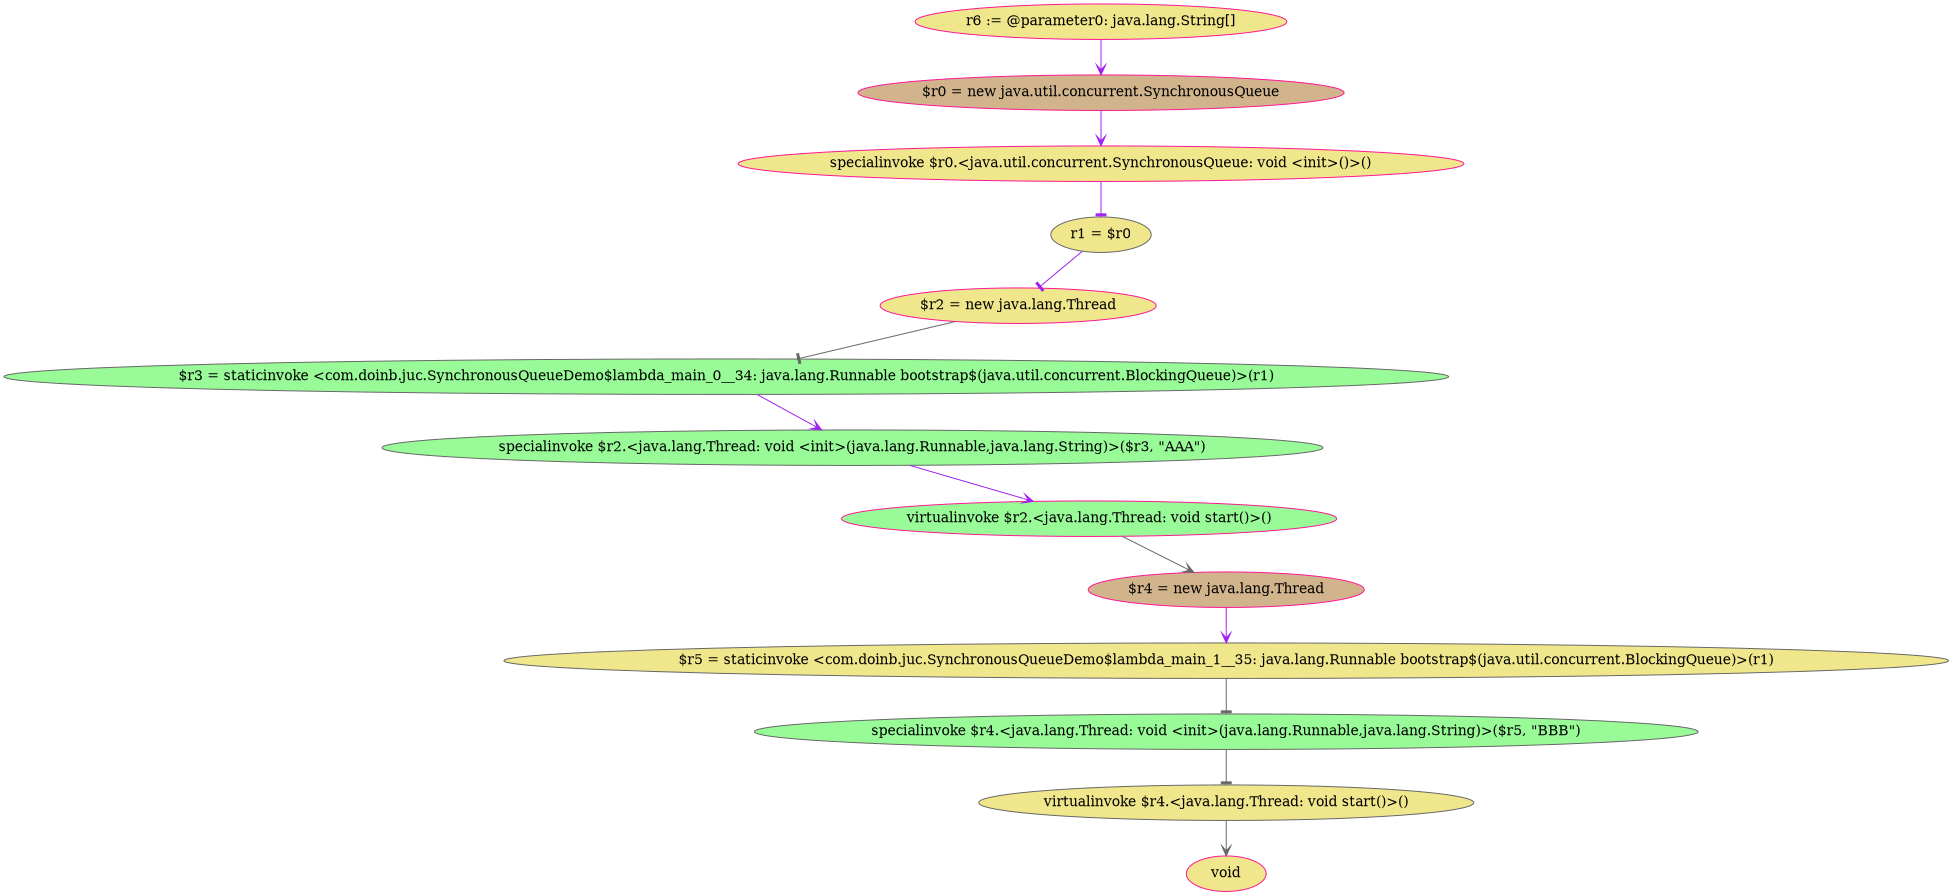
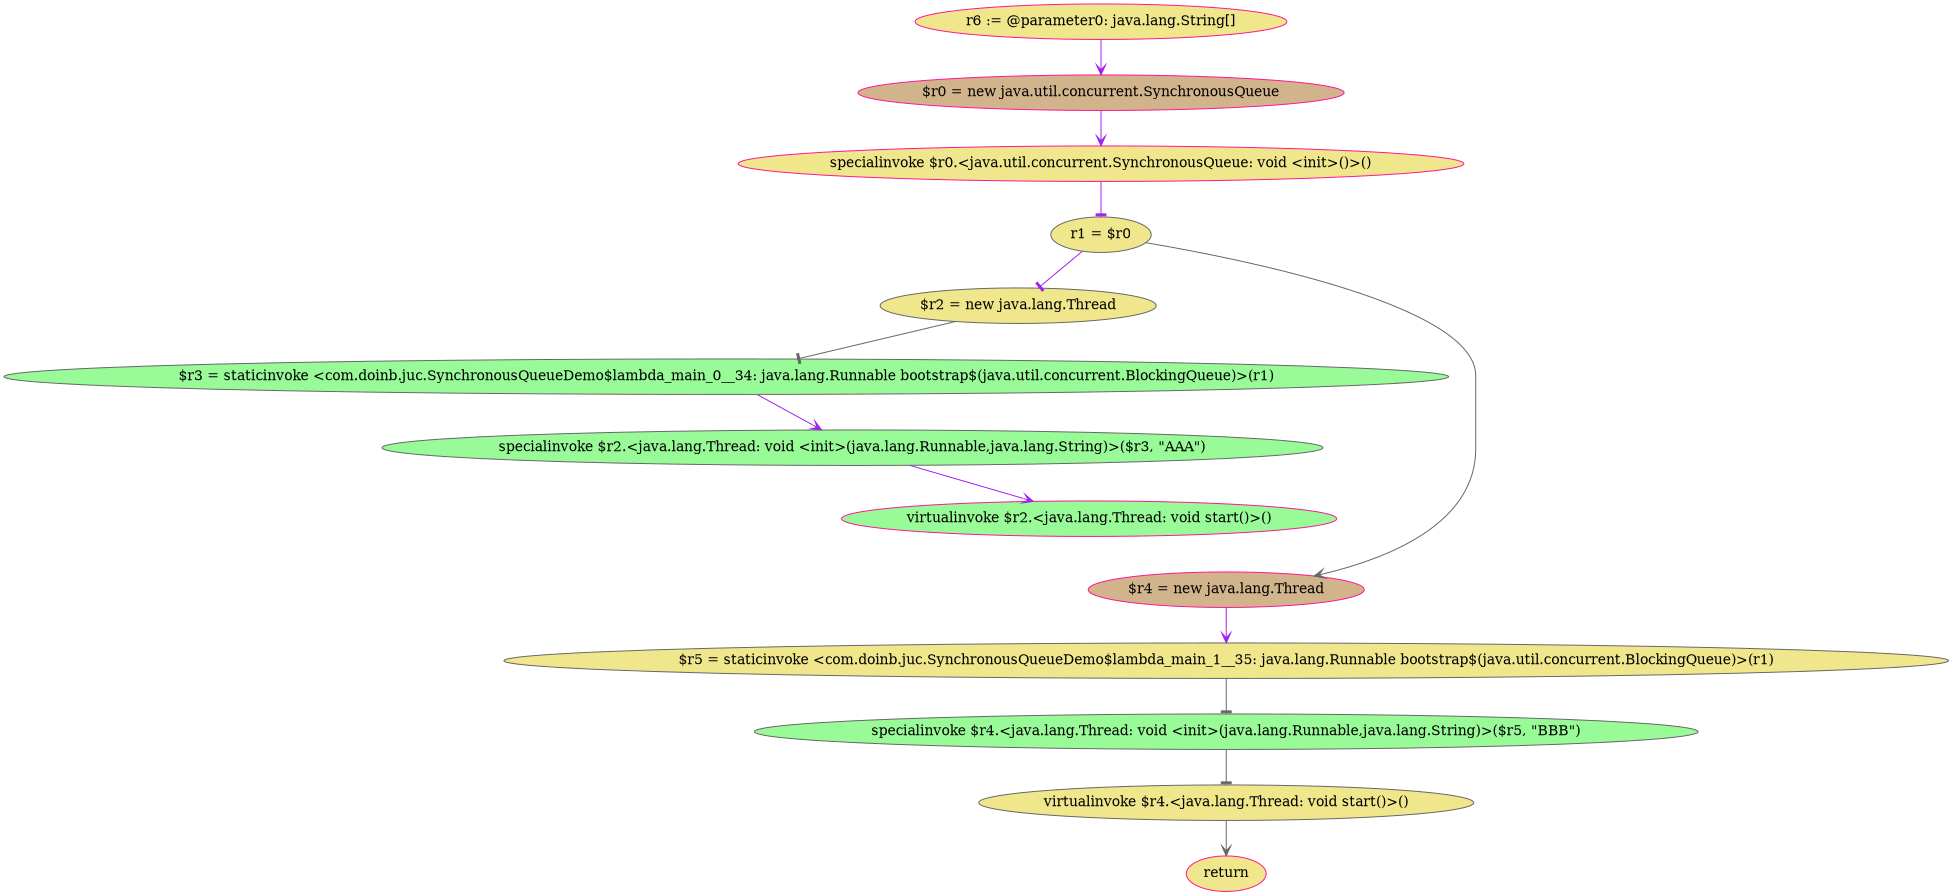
node "$r2 = new java.lang.Thread": color deeppink -> gray40
edge "virtualinvoke $r2.<java.lang.Thread: void start()>()" -> "$r4 = new java.lang.Thread": now "r1 = $r0" -> "$r4 = new java.lang.Thread"
node "void": label "void" -> "return"
